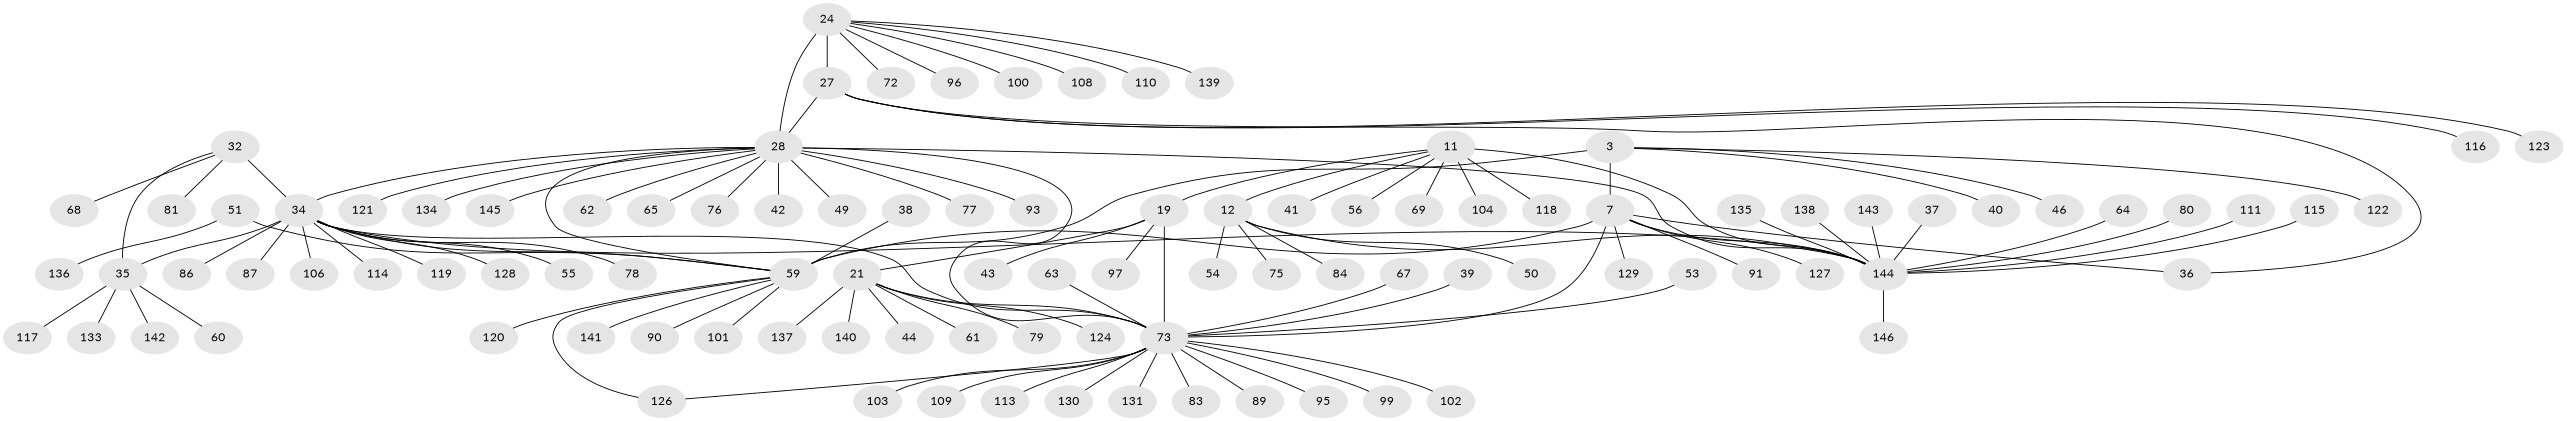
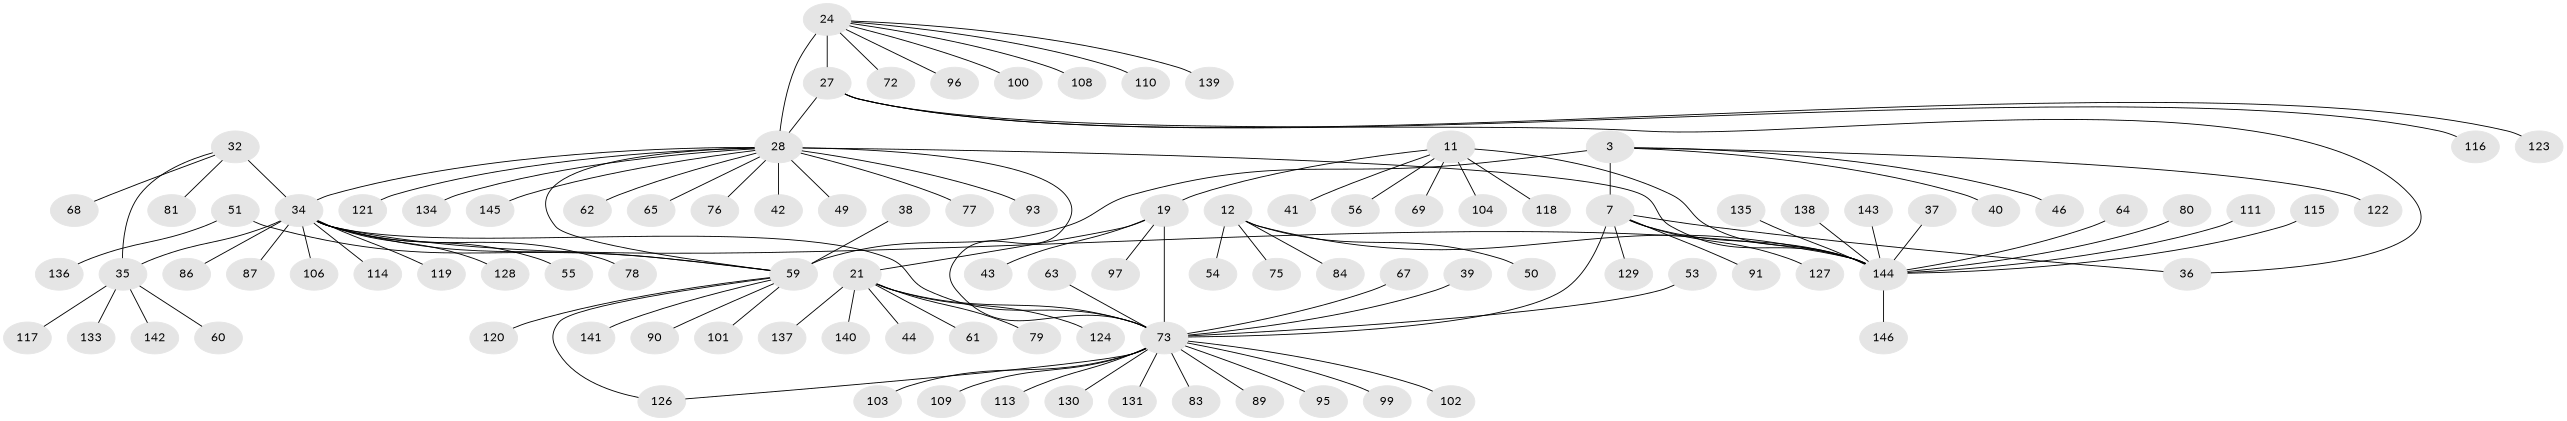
edge "11" -- "12": removed
edge "7" -- "59": removed
